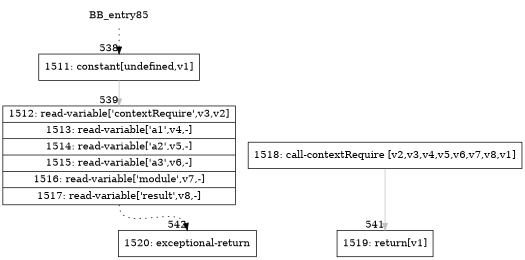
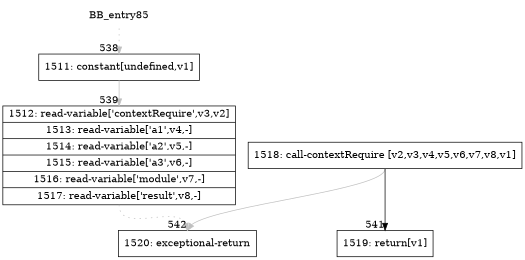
edge "BB_entry85" -> "1511: constant[undefined,v1]": color black -> gray
edge "1518: call-contextRequire [v2,v3,v4,v5,v6,v7,v8,v1]" -> "1519: return[v1]": color gray -> black
edge "1518: call-contextRequire [v2,v3,v4,v5,v6,v7,v8,v1]" -> "1520: exceptional-return": added
edge "1512: read-variable['contextRequire',v3,v2]" -> "1520: exceptional-return": color black -> gray
